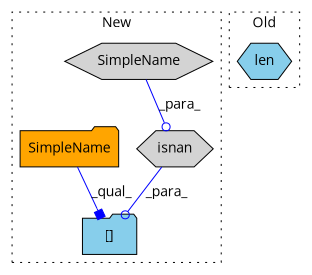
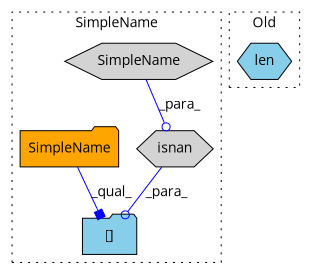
cluster "New": label "New" -> "SimpleName"
